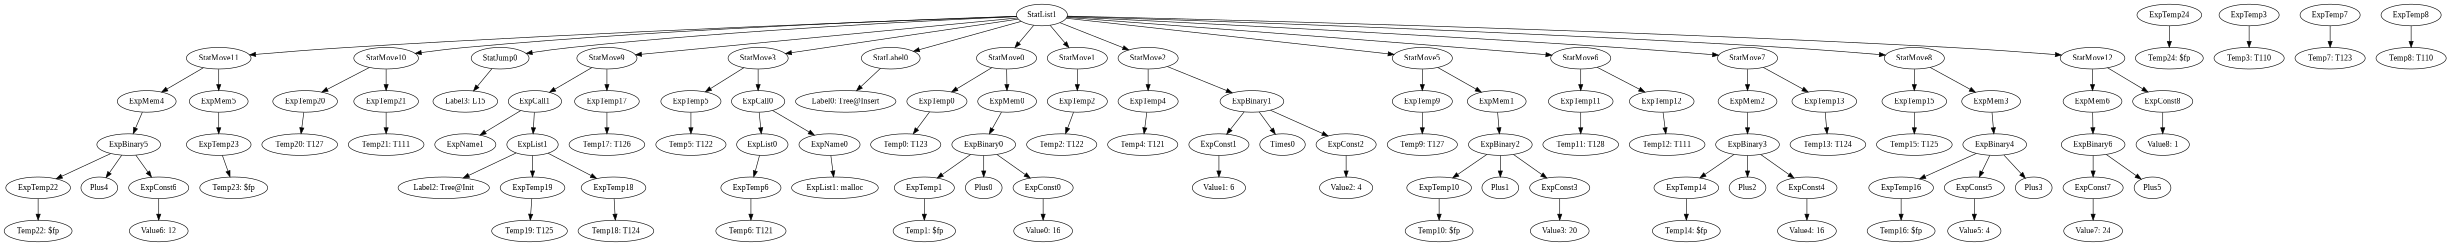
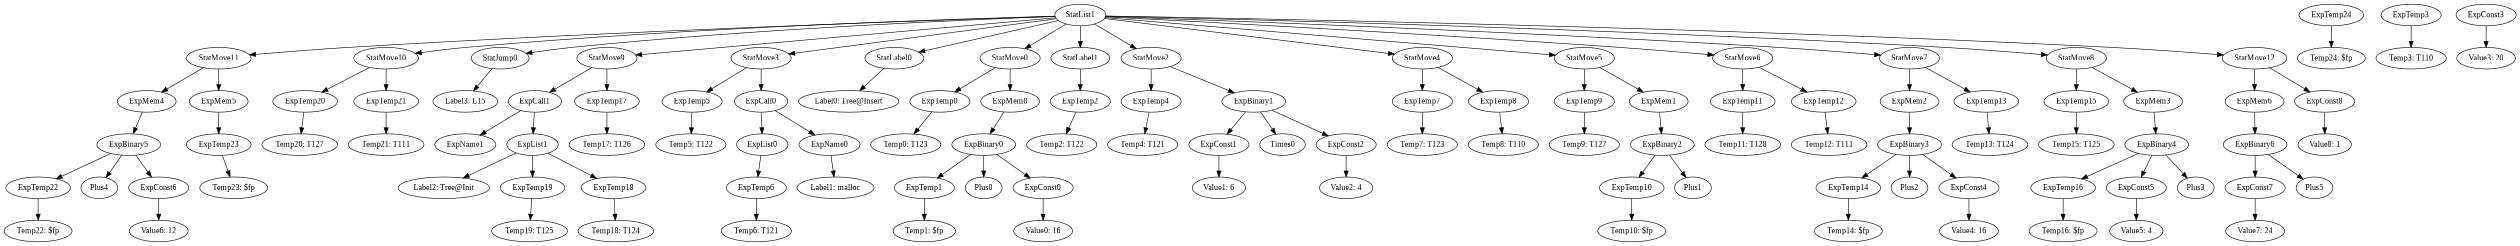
node "StatMove1": label "StatMove1" -> "StatLabel1"
node "StatMove4": added
edge "ExpBinary2" -> "ExpConst3": removed
node "ExpList1: malloc": label "ExpList1: malloc" -> "Label1: malloc"
